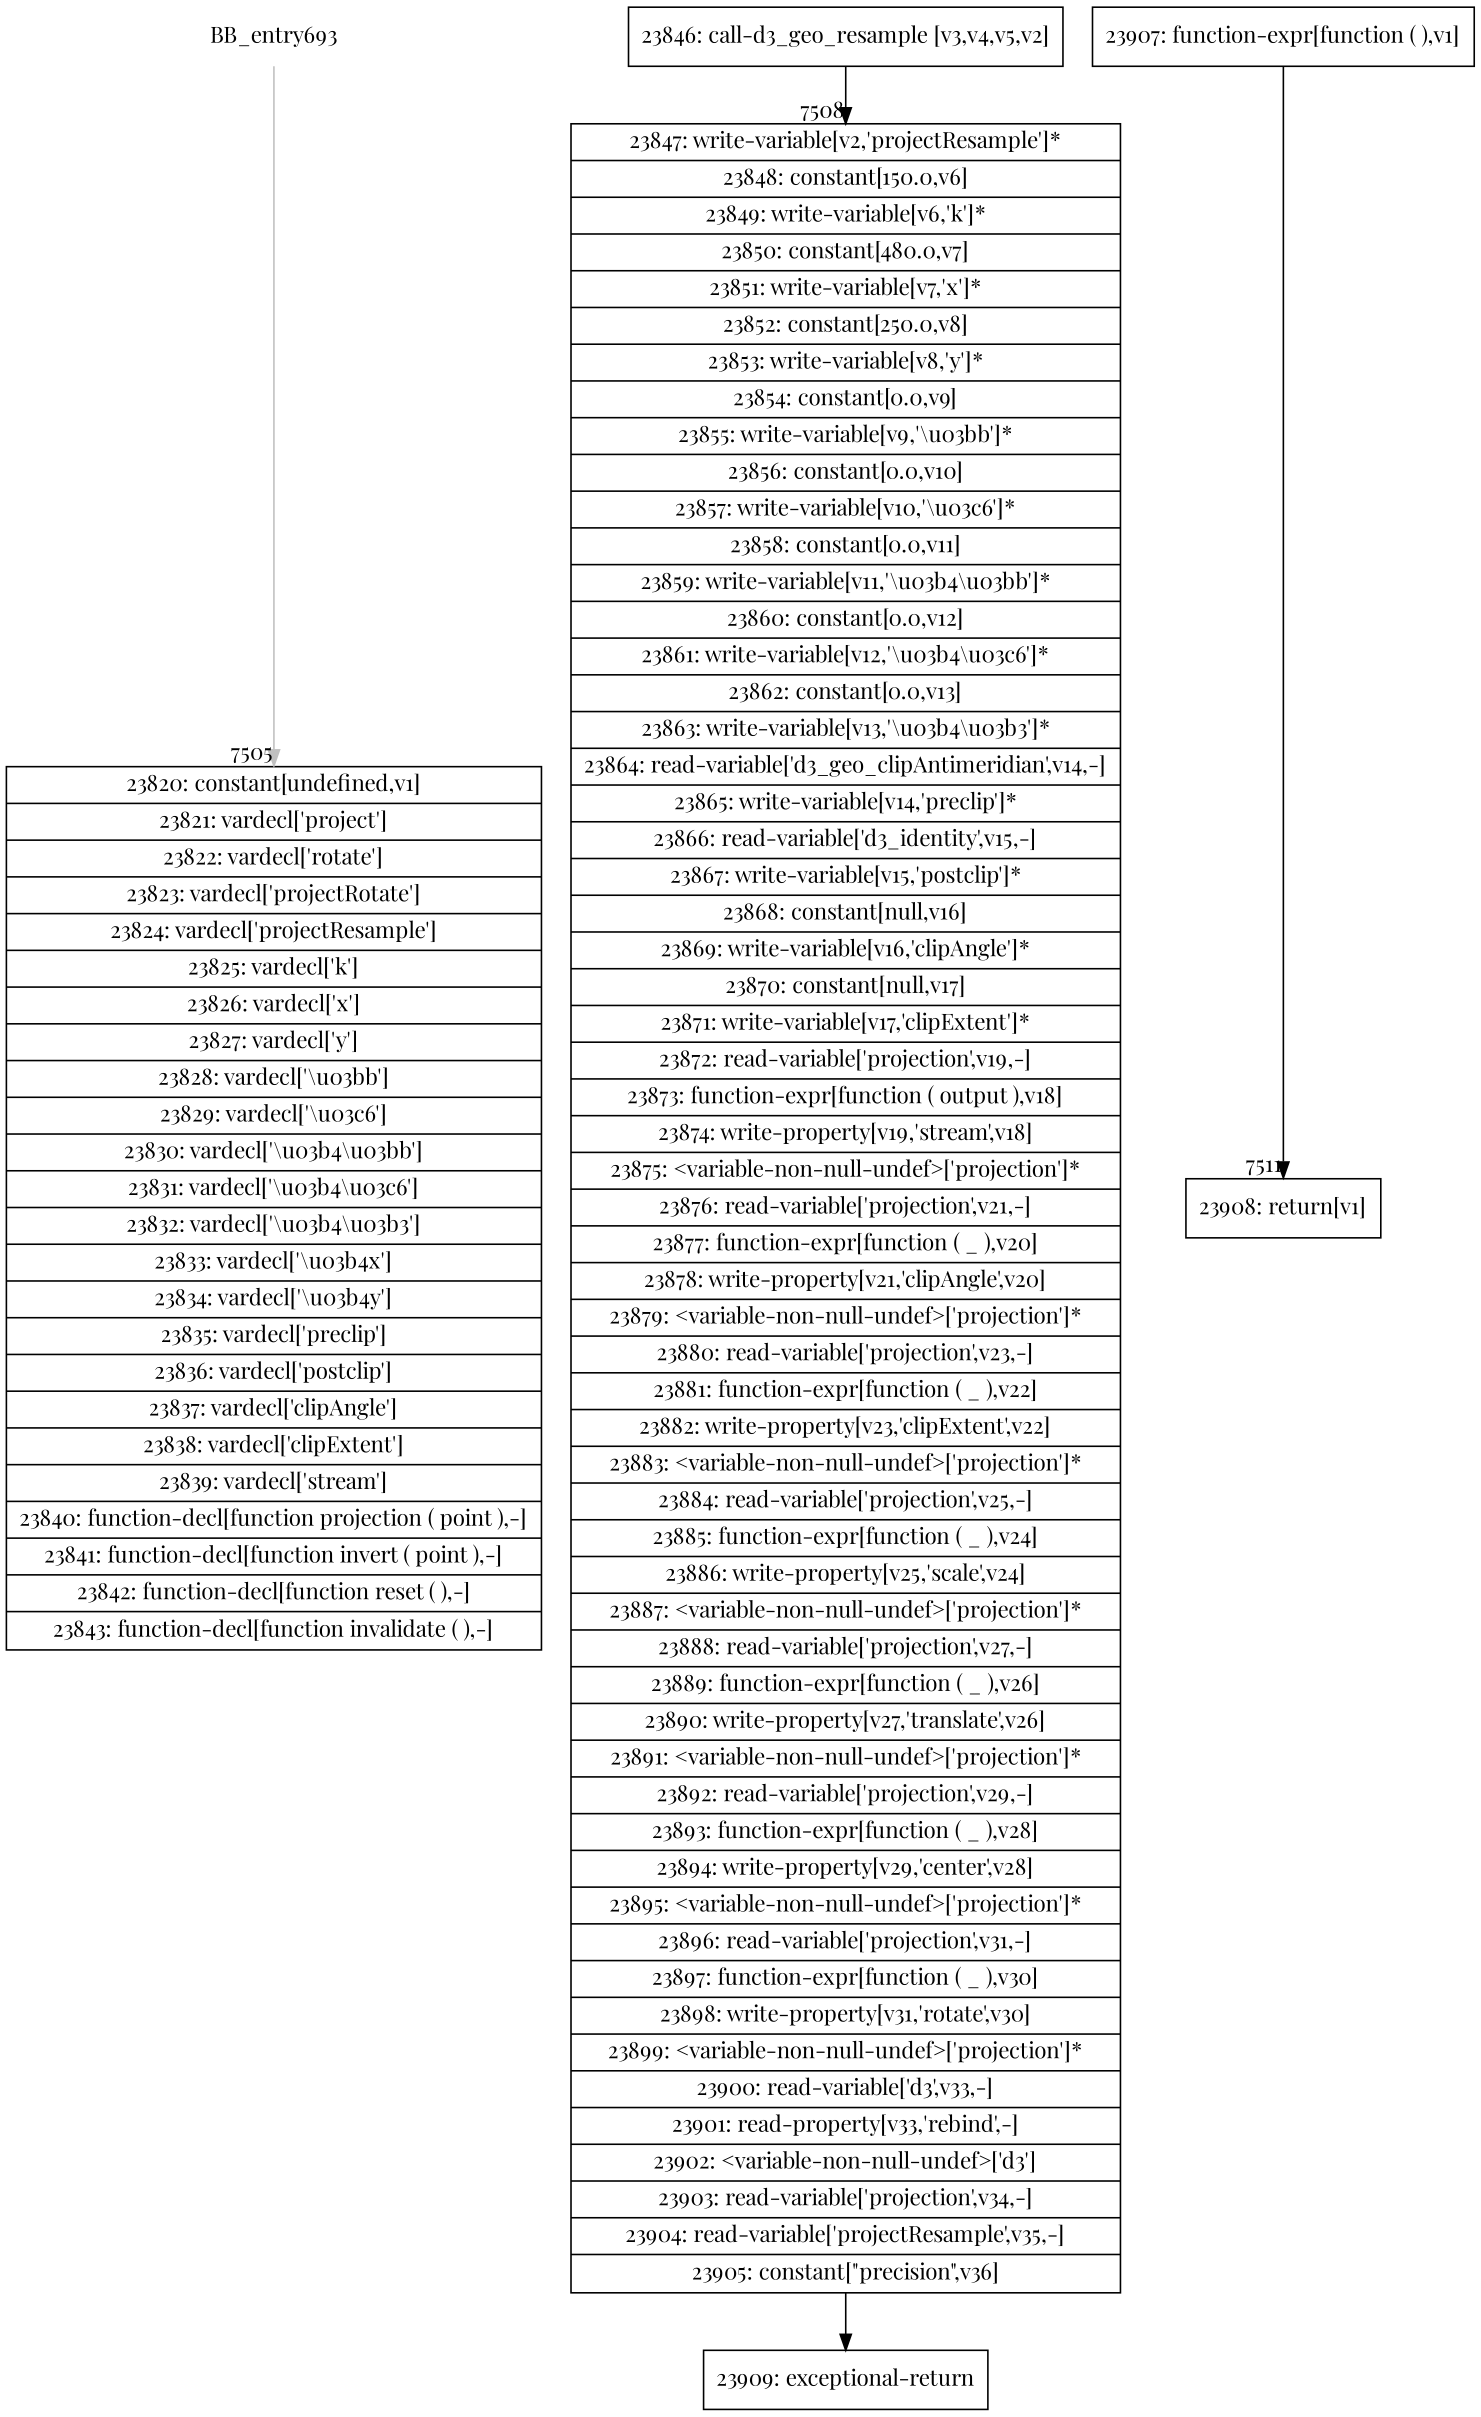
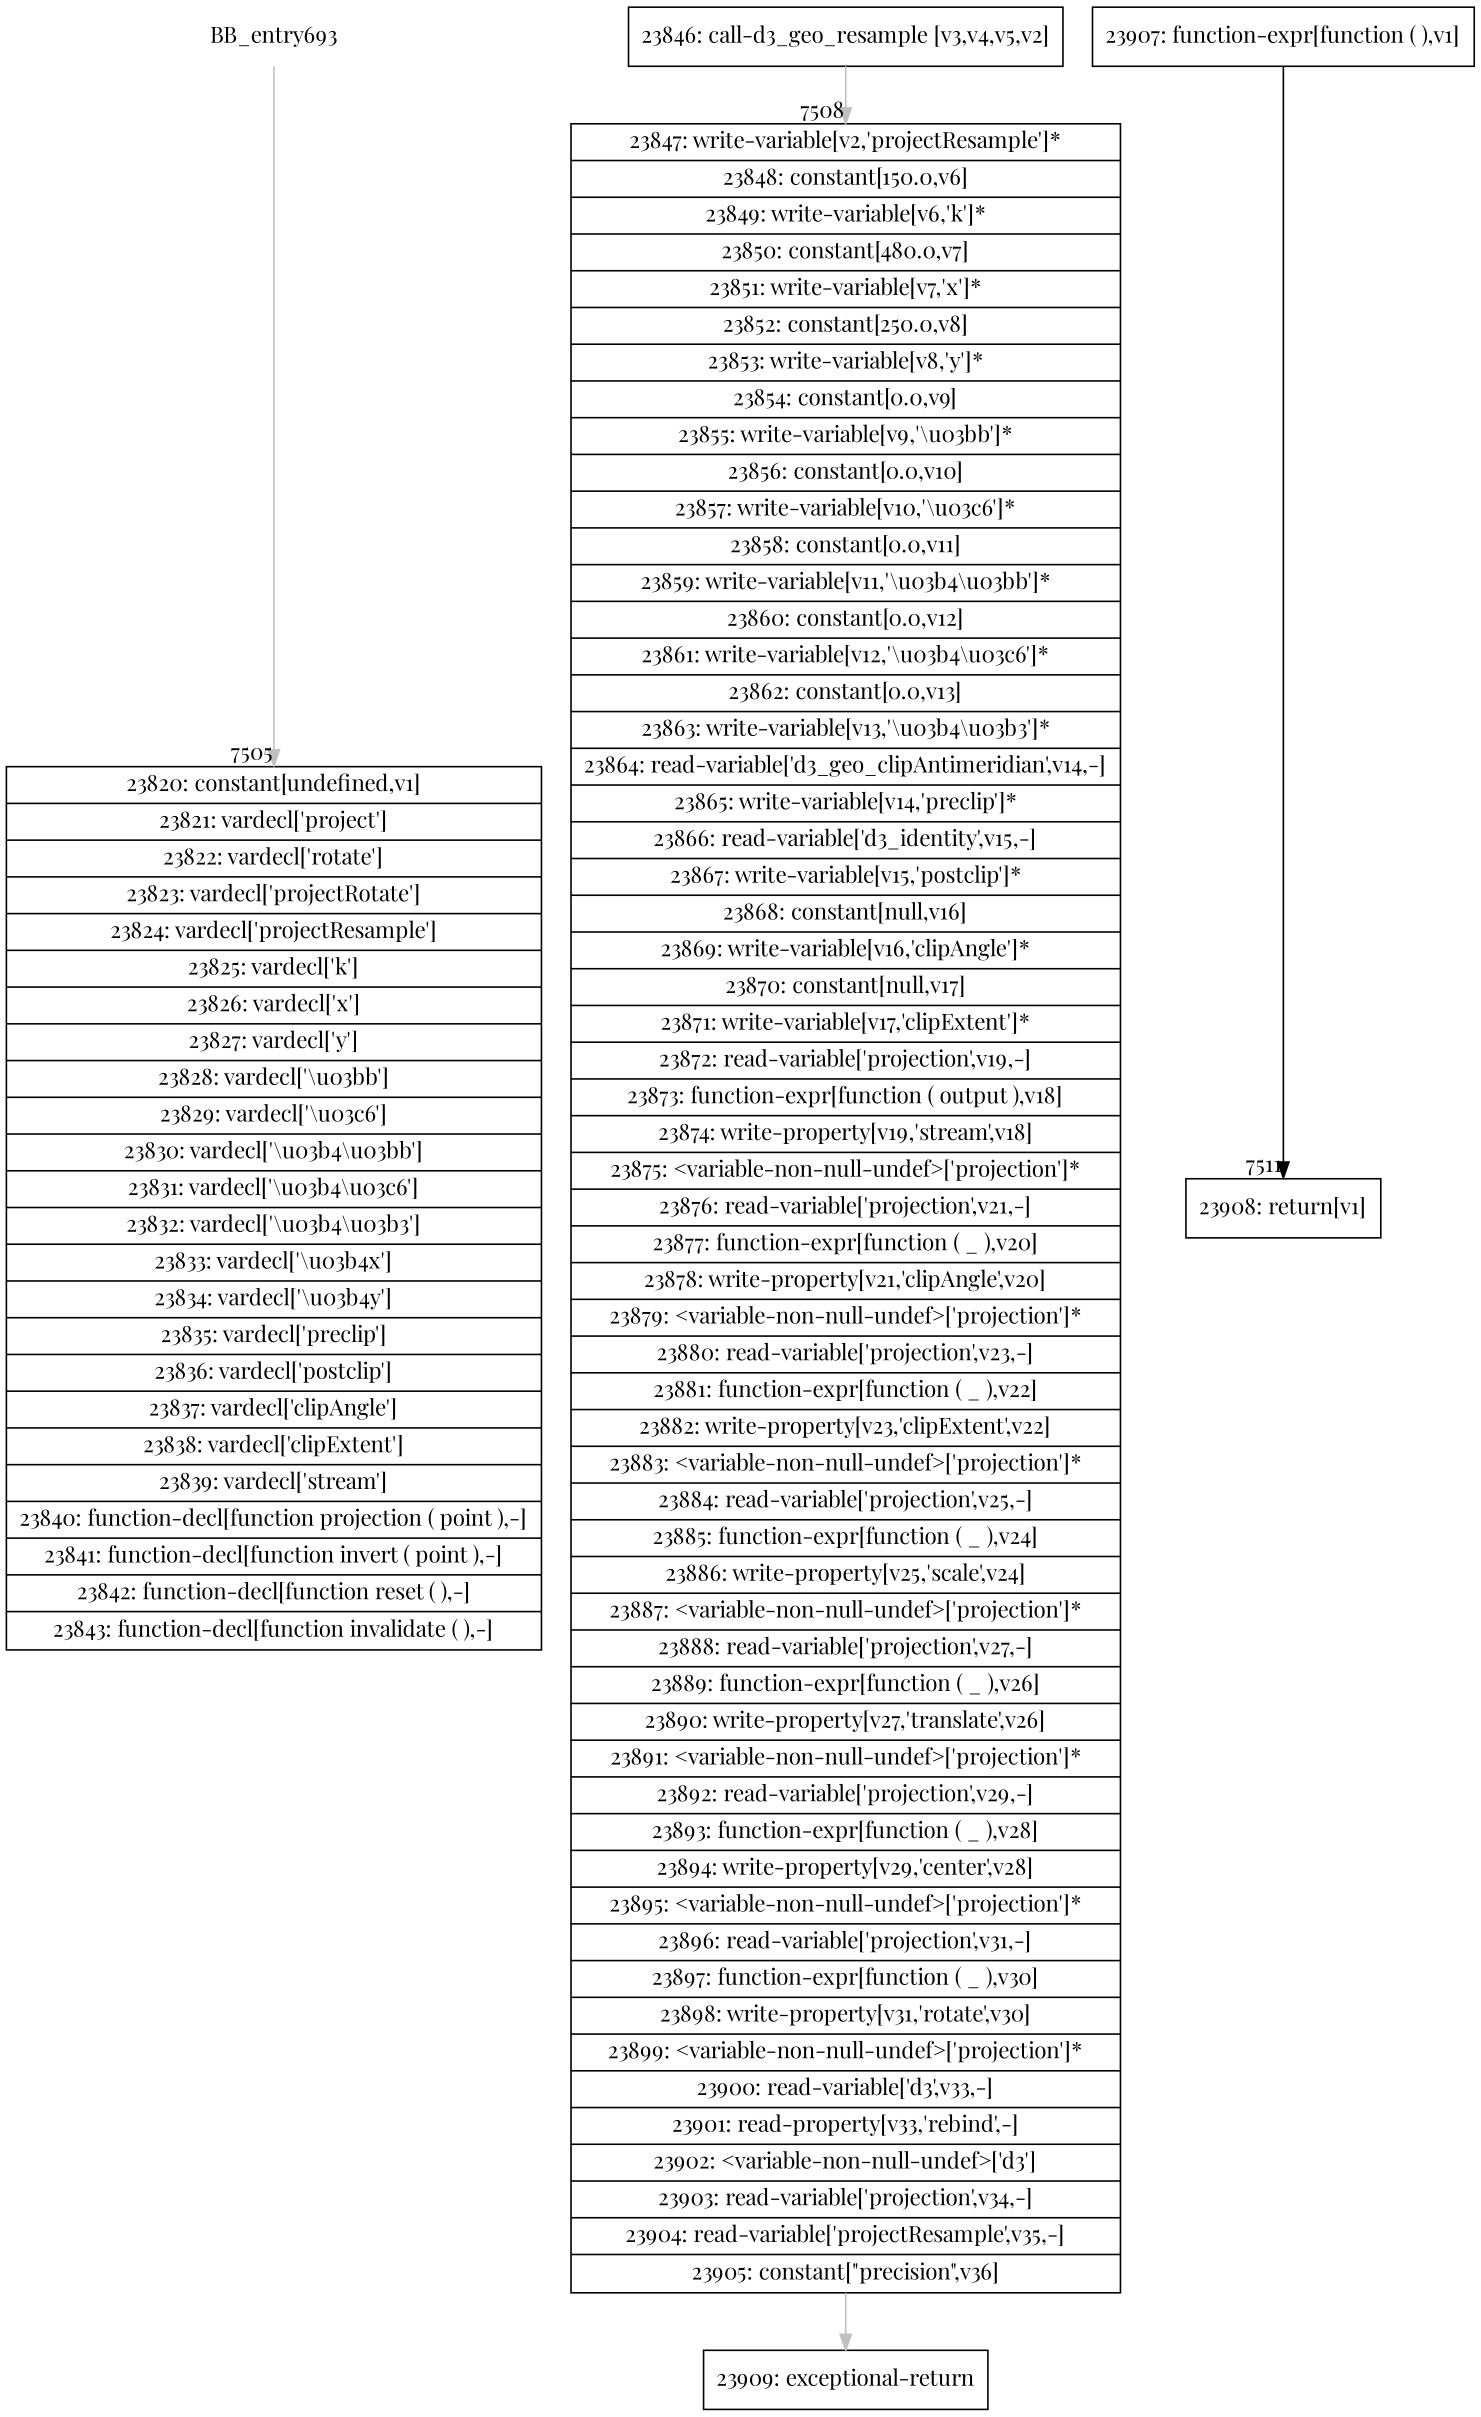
edge "23846: call-d3_geo_resample [v3,v4,v5,v2]" -> "23847: write-variable[v2,'projectResample']*": color black -> gray
edge "23847: write-variable[v2,'projectResample']*" -> "23909: exceptional-return": color black -> gray
